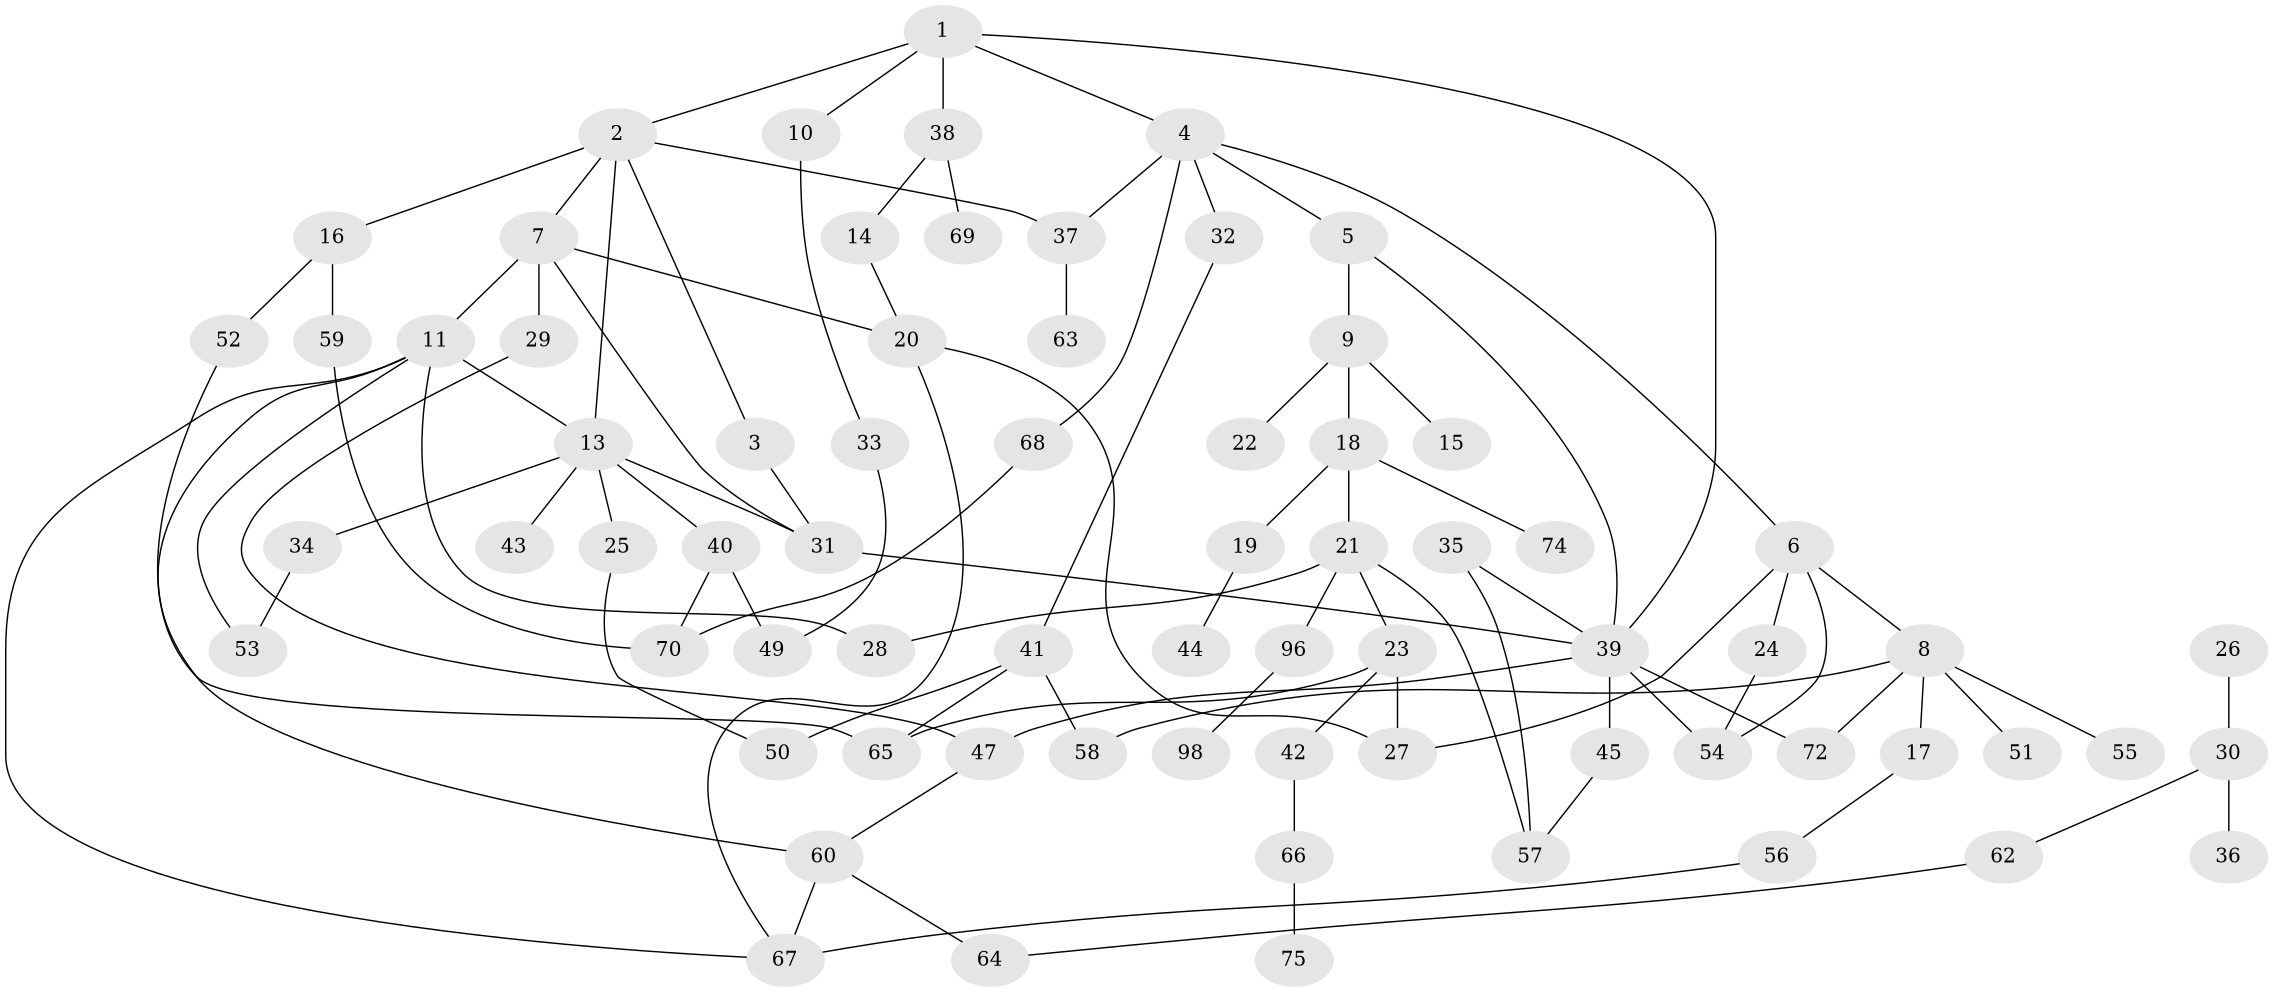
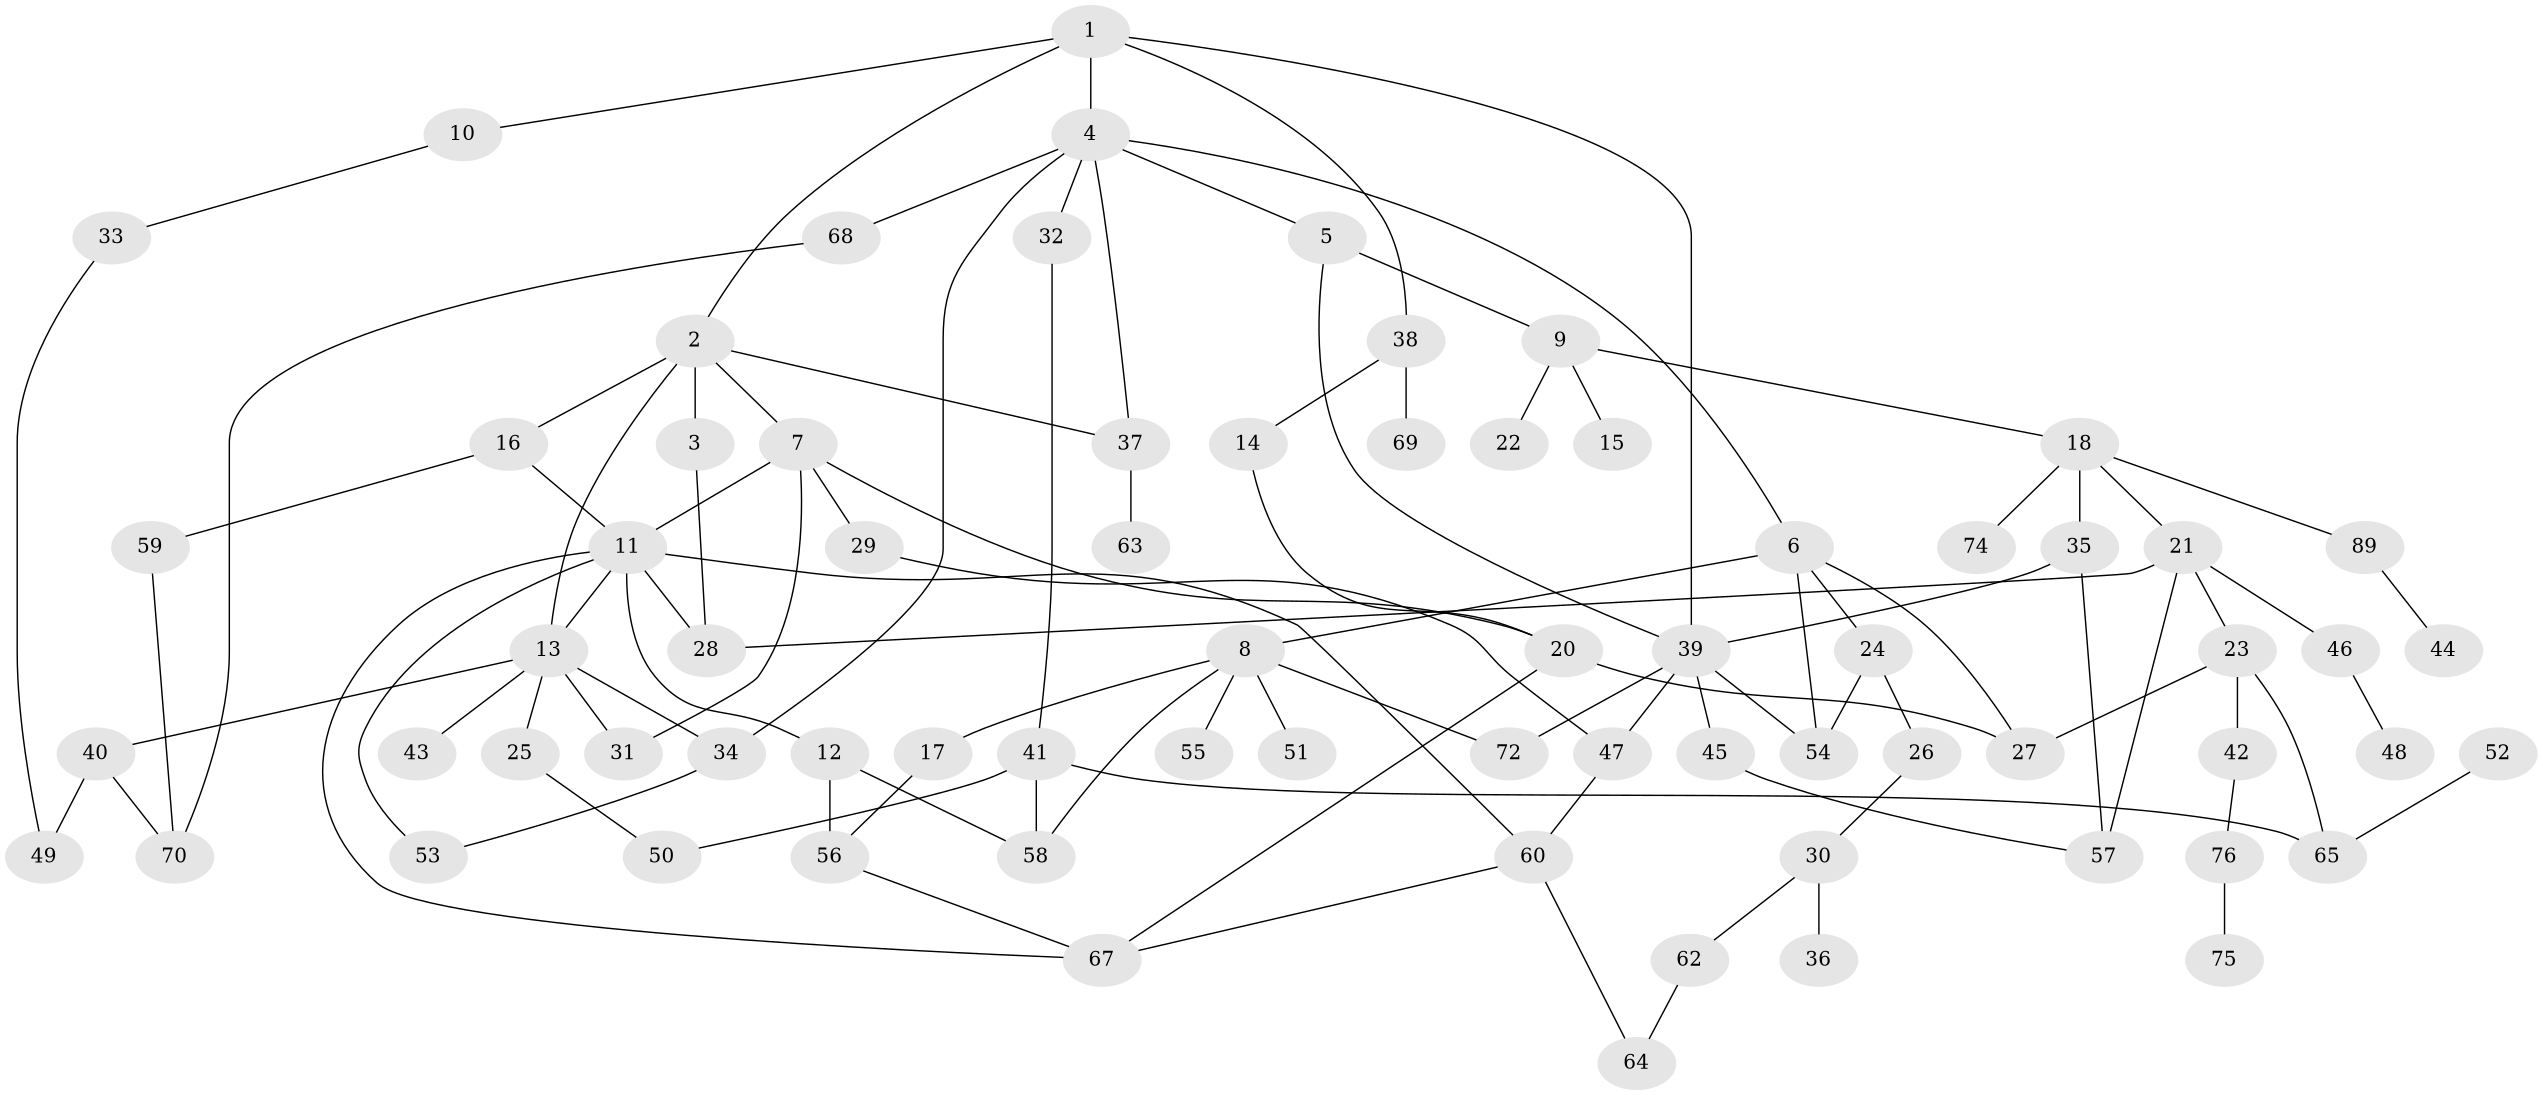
edge "16" -- "52": now "16" -- "11"
edge "4" -- "34": added
edge "3" -- "31": now "3" -- "28"
edge "18" -- "35": added
node "19": label "19" -> "89"
edge "31" -- "39": removed
node "96": label "96" -> "46"
edge "24" -- "26": added
node "12": added
node "98": label "98" -> "48"
node "66": label "66" -> "76"
